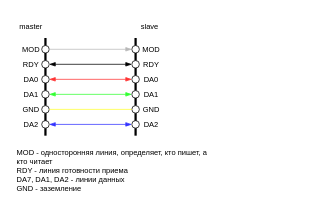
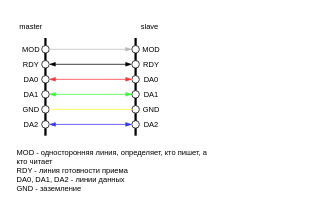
node "MOD - односторонняя линия, определяет, кто пишет, а кто читает RDY - линия готовности приема DA7, DA1, DA2 - линии данных GND - заземление": label "MOD - односторонняя линия, определяет, кто пишет, а кто читает RDY - линия готовности приема DA7, DA1, DA2 - линии данных GND - заземление" -> "MOD - односторонняя линия, определяет, кто пишет, а кто читает RDY - линия готовности приема DA0, DA1, DA2 - линии данных GND - заземление"
